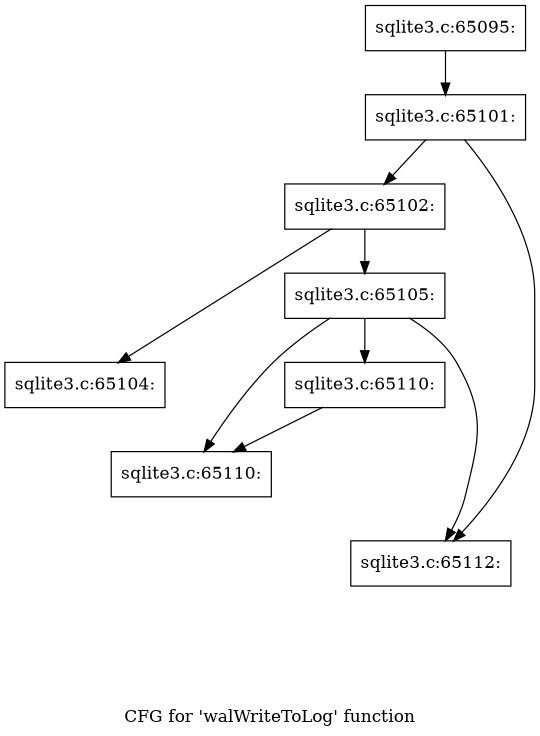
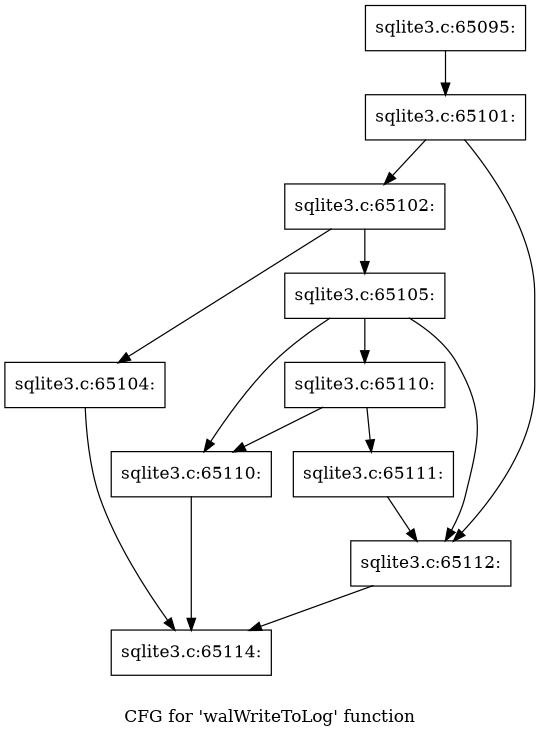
node "sqlite3.c:65111:": added
node "sqlite3.c:65114:": added
